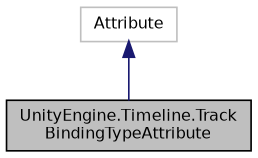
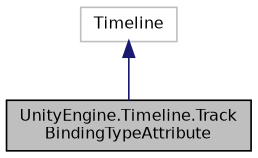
node "Attribute": label "Attribute" -> "Timeline"
